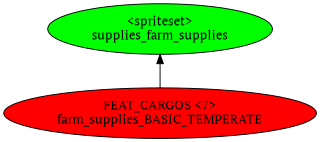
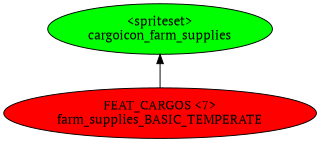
node "<spriteset> supplies_farm_supplies": label "<spriteset> supplies_farm_supplies" -> "<spriteset> cargoicon_farm_supplies"
